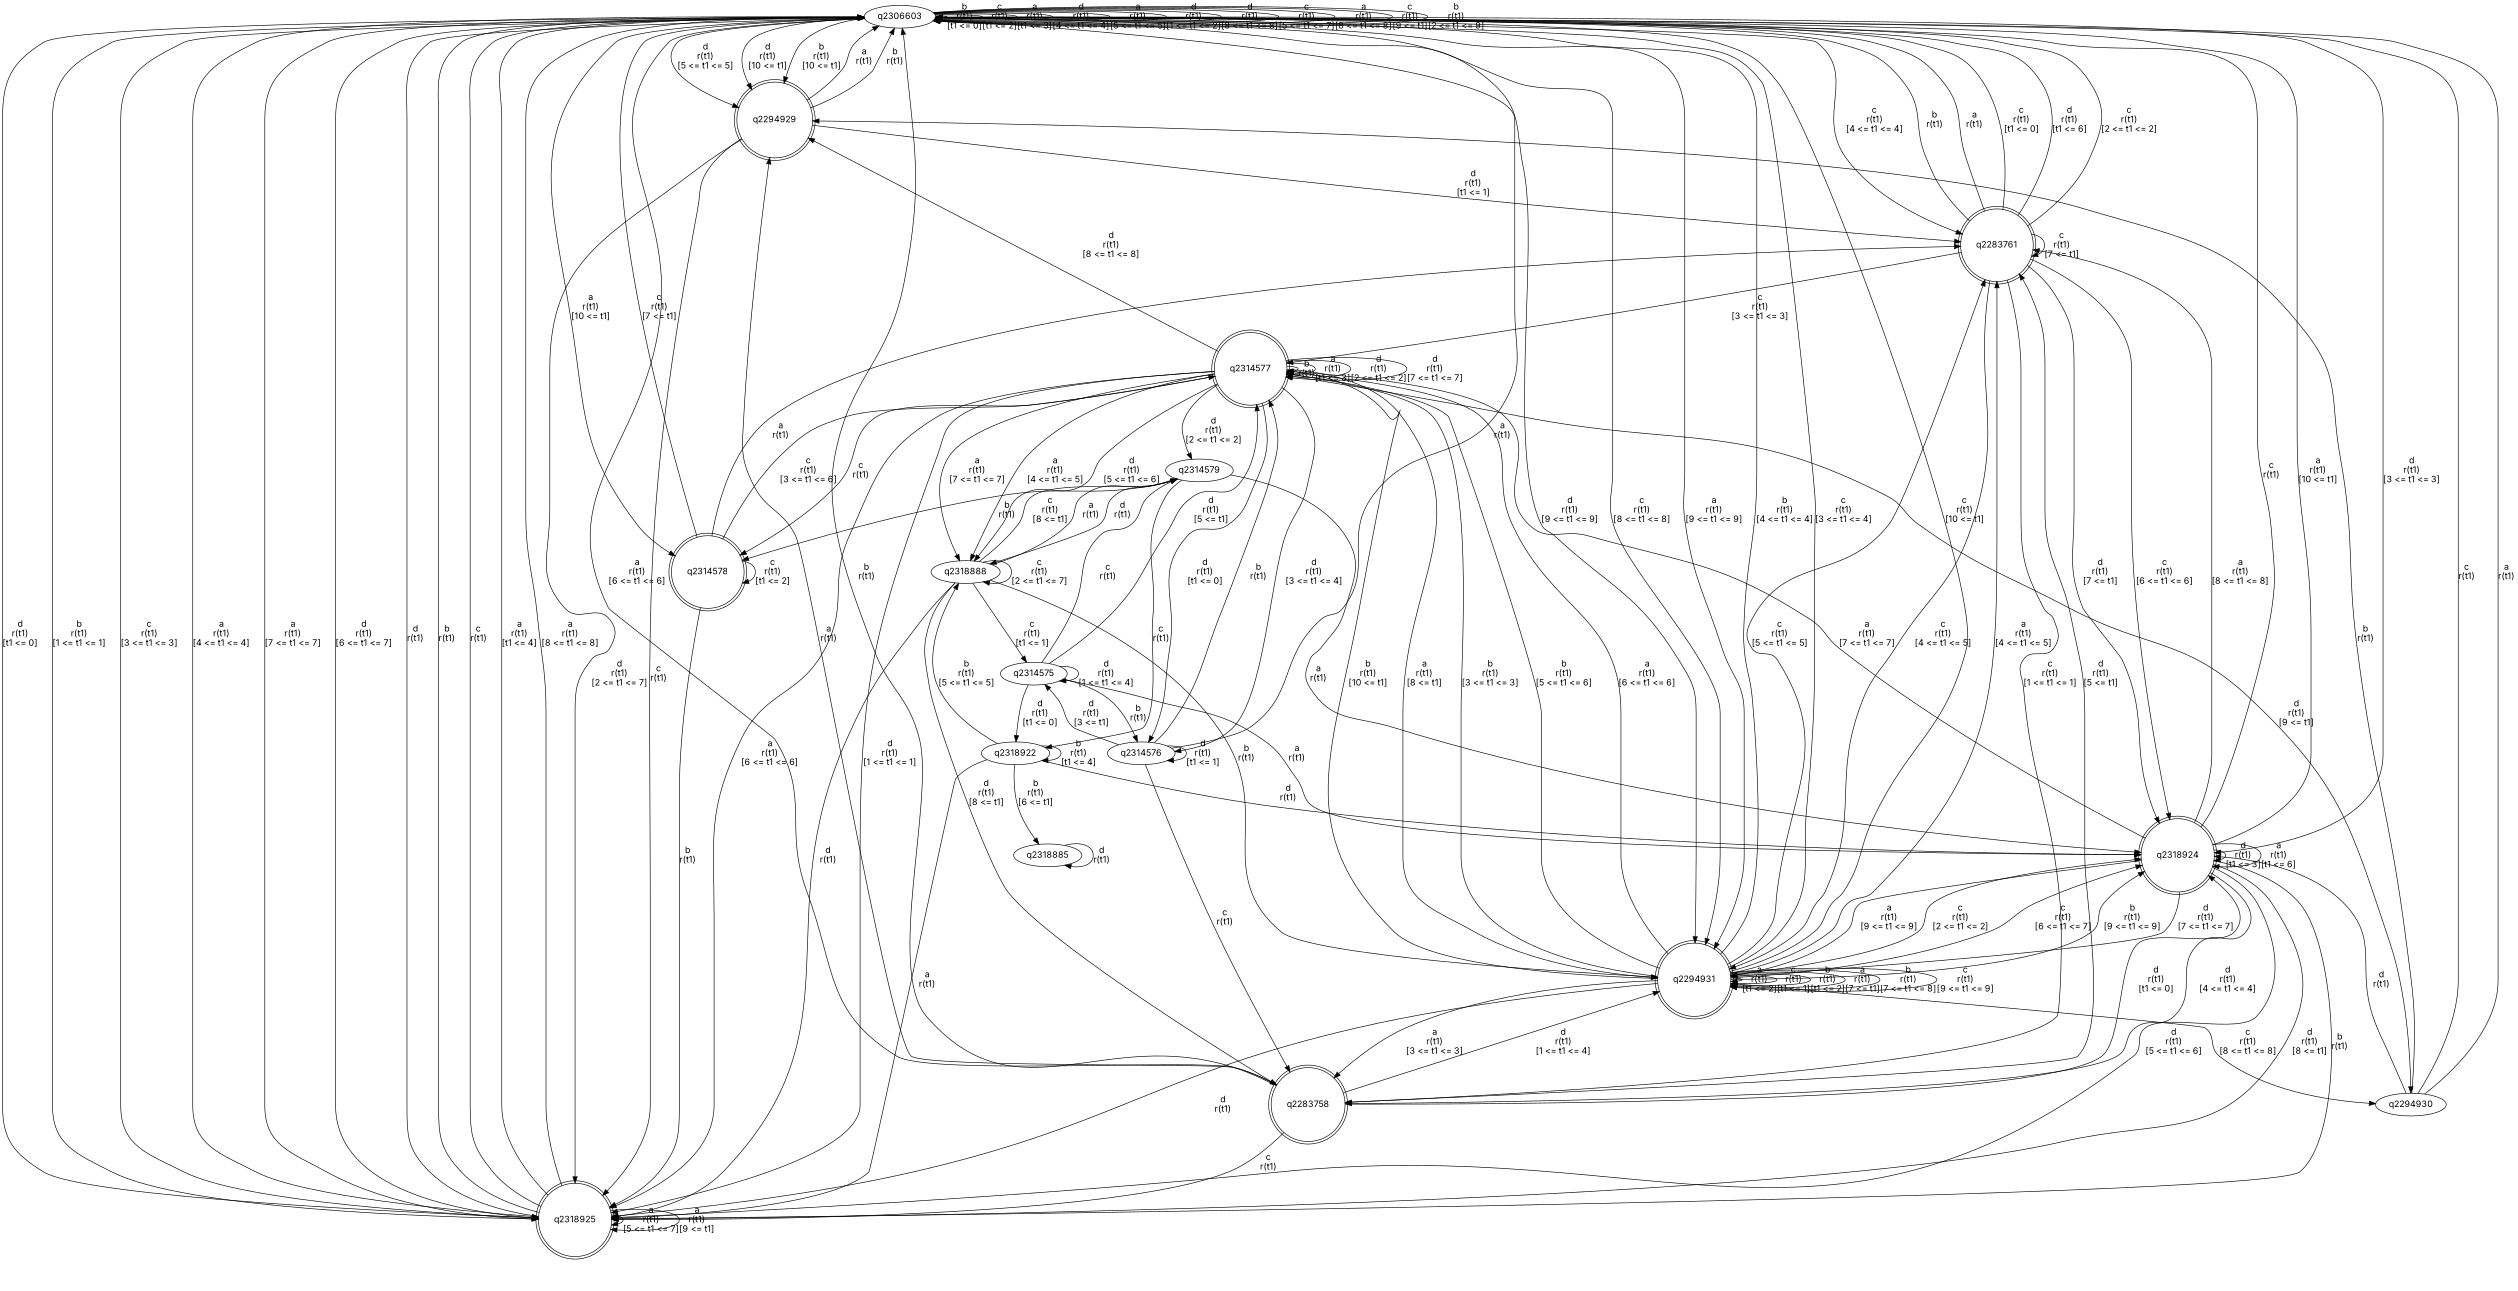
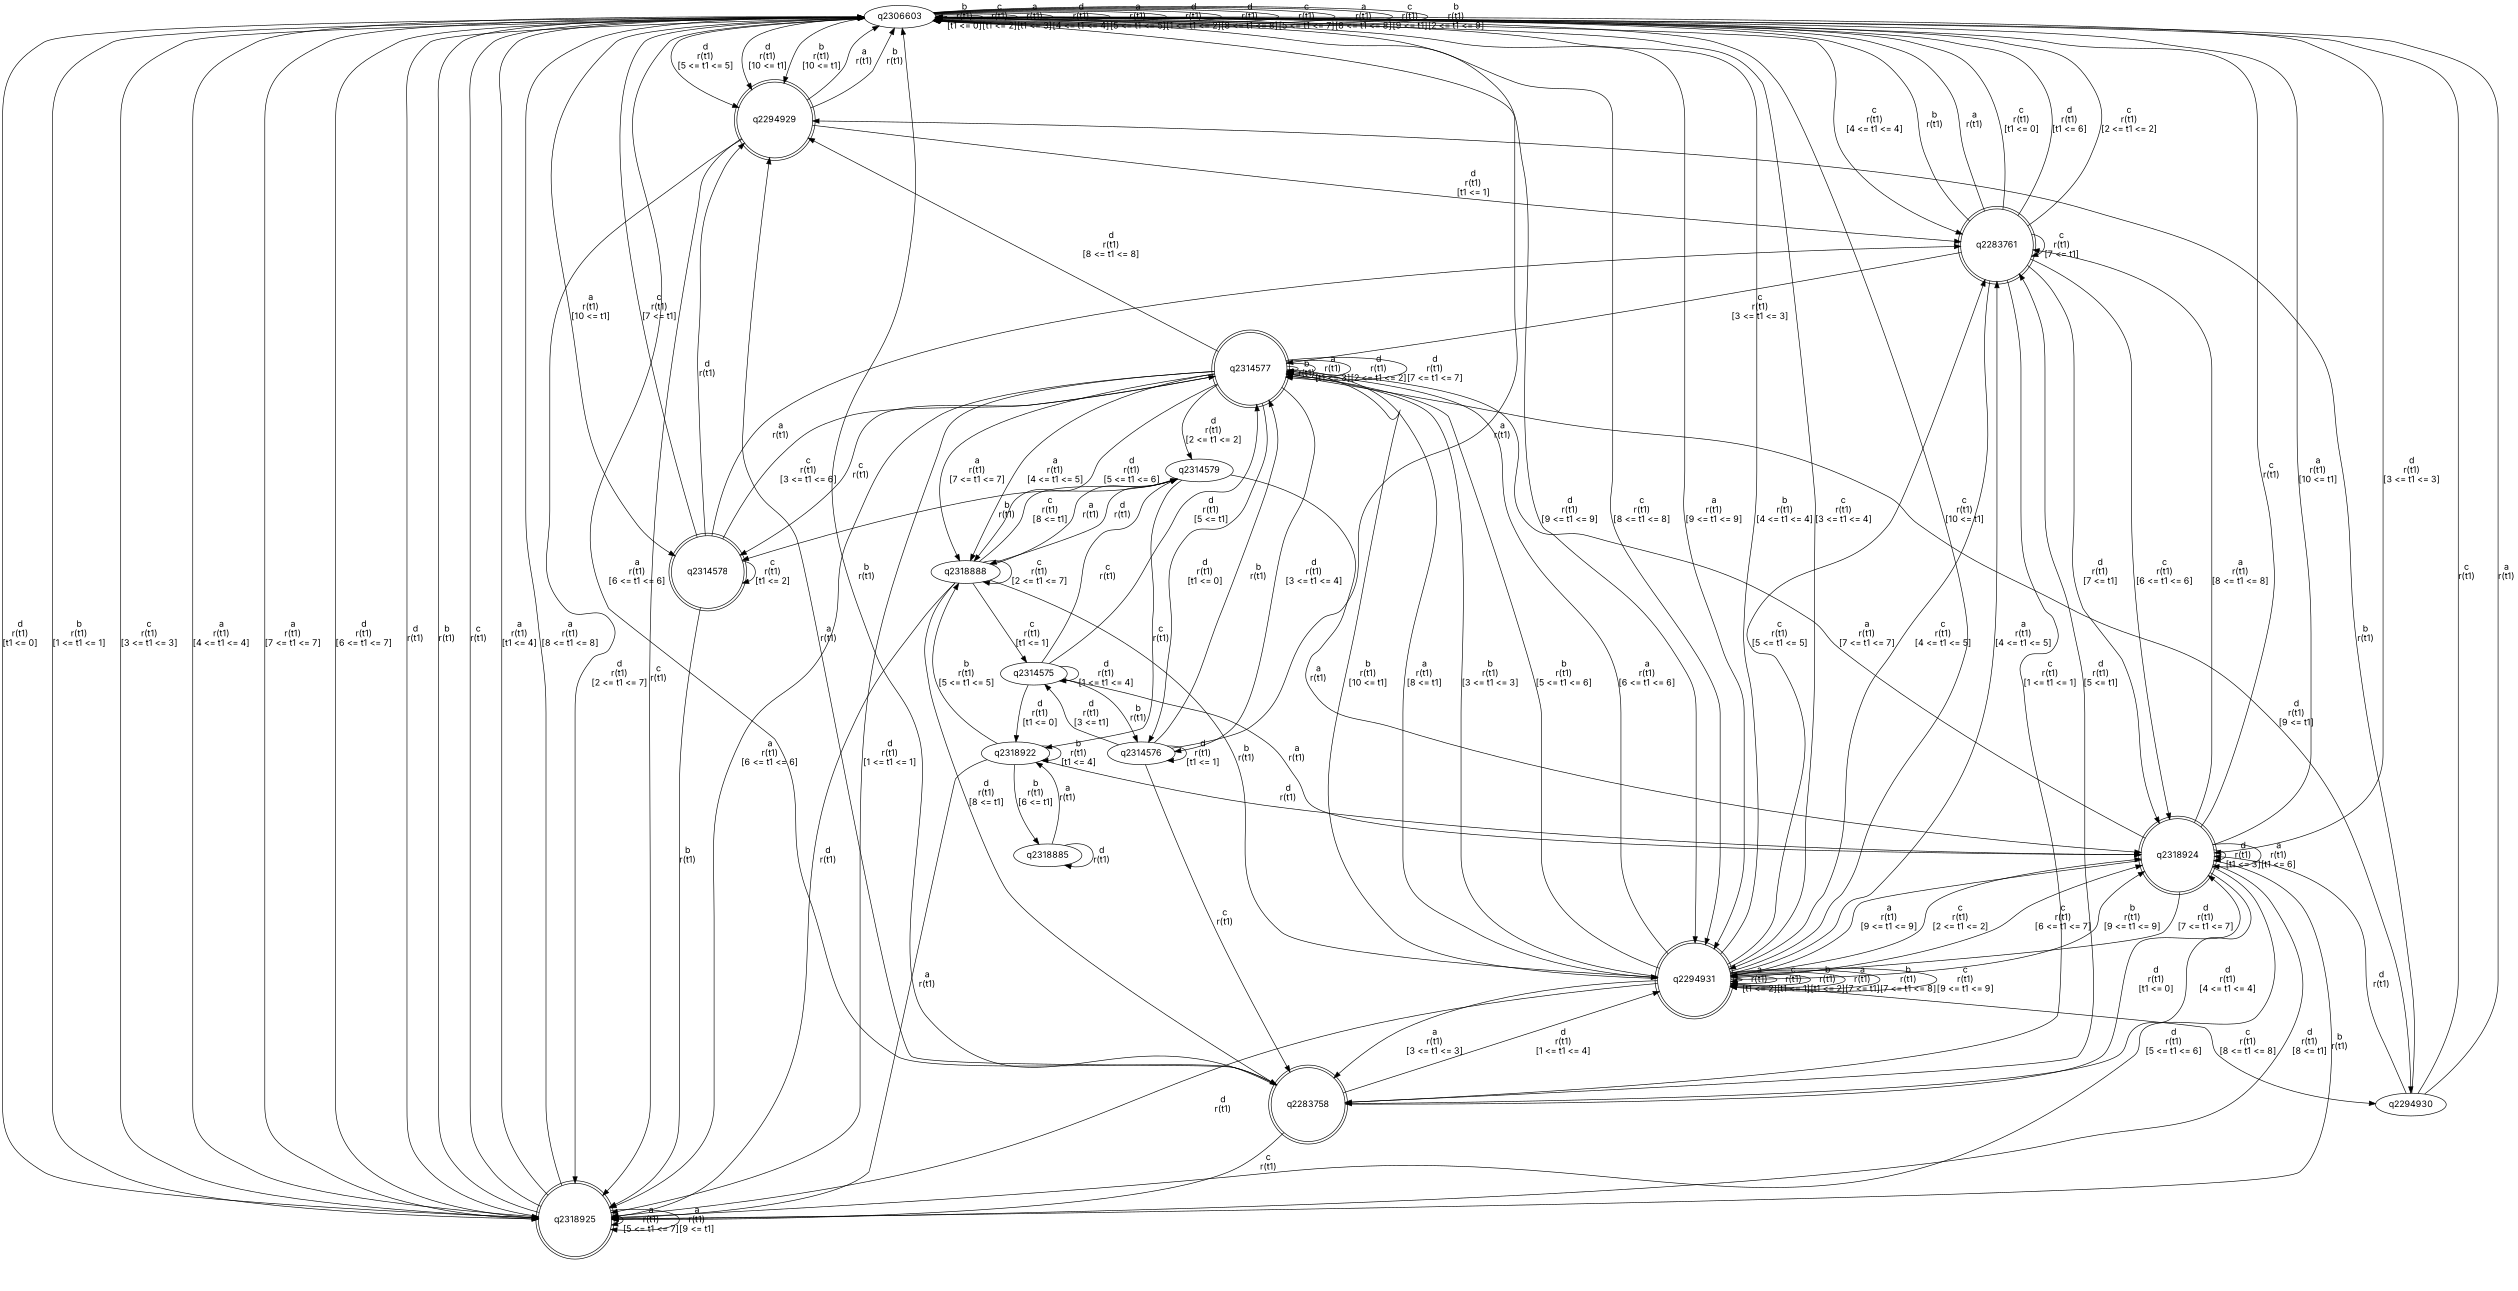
edge "q2314578" -> "q2294929": added, label "d r(t1)"
edge "q2318885" -> "q2318922": added, label "a r(t1)"
